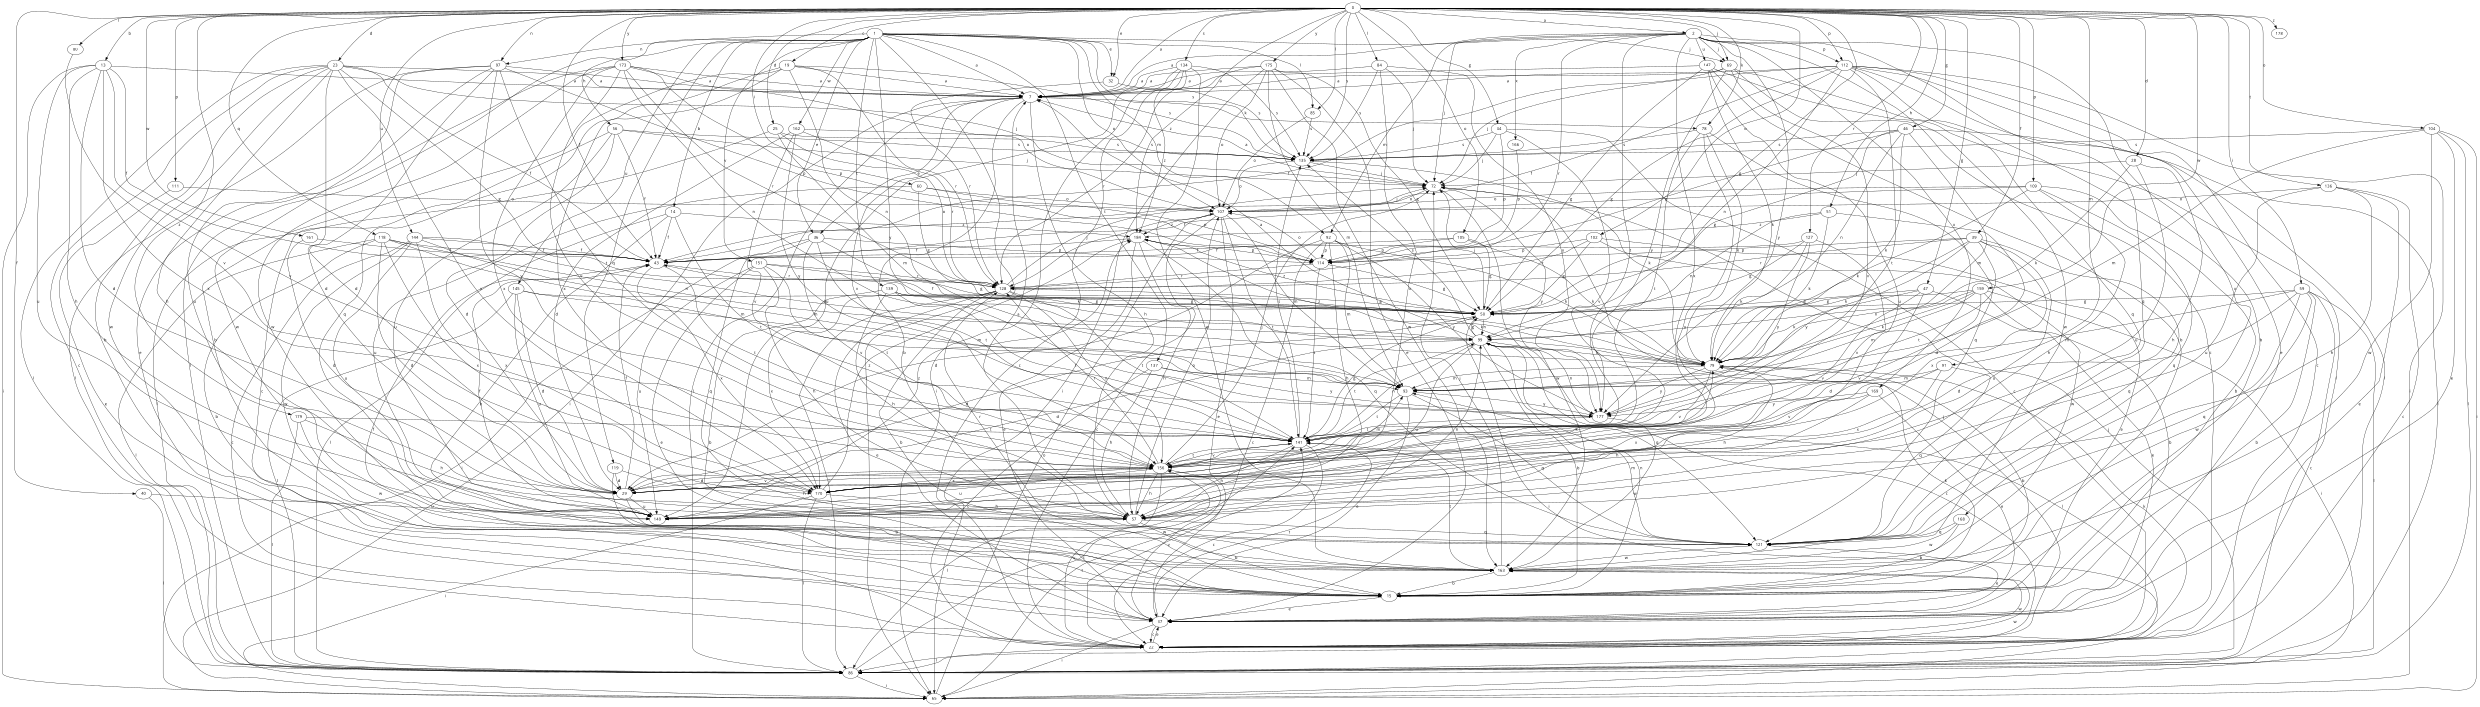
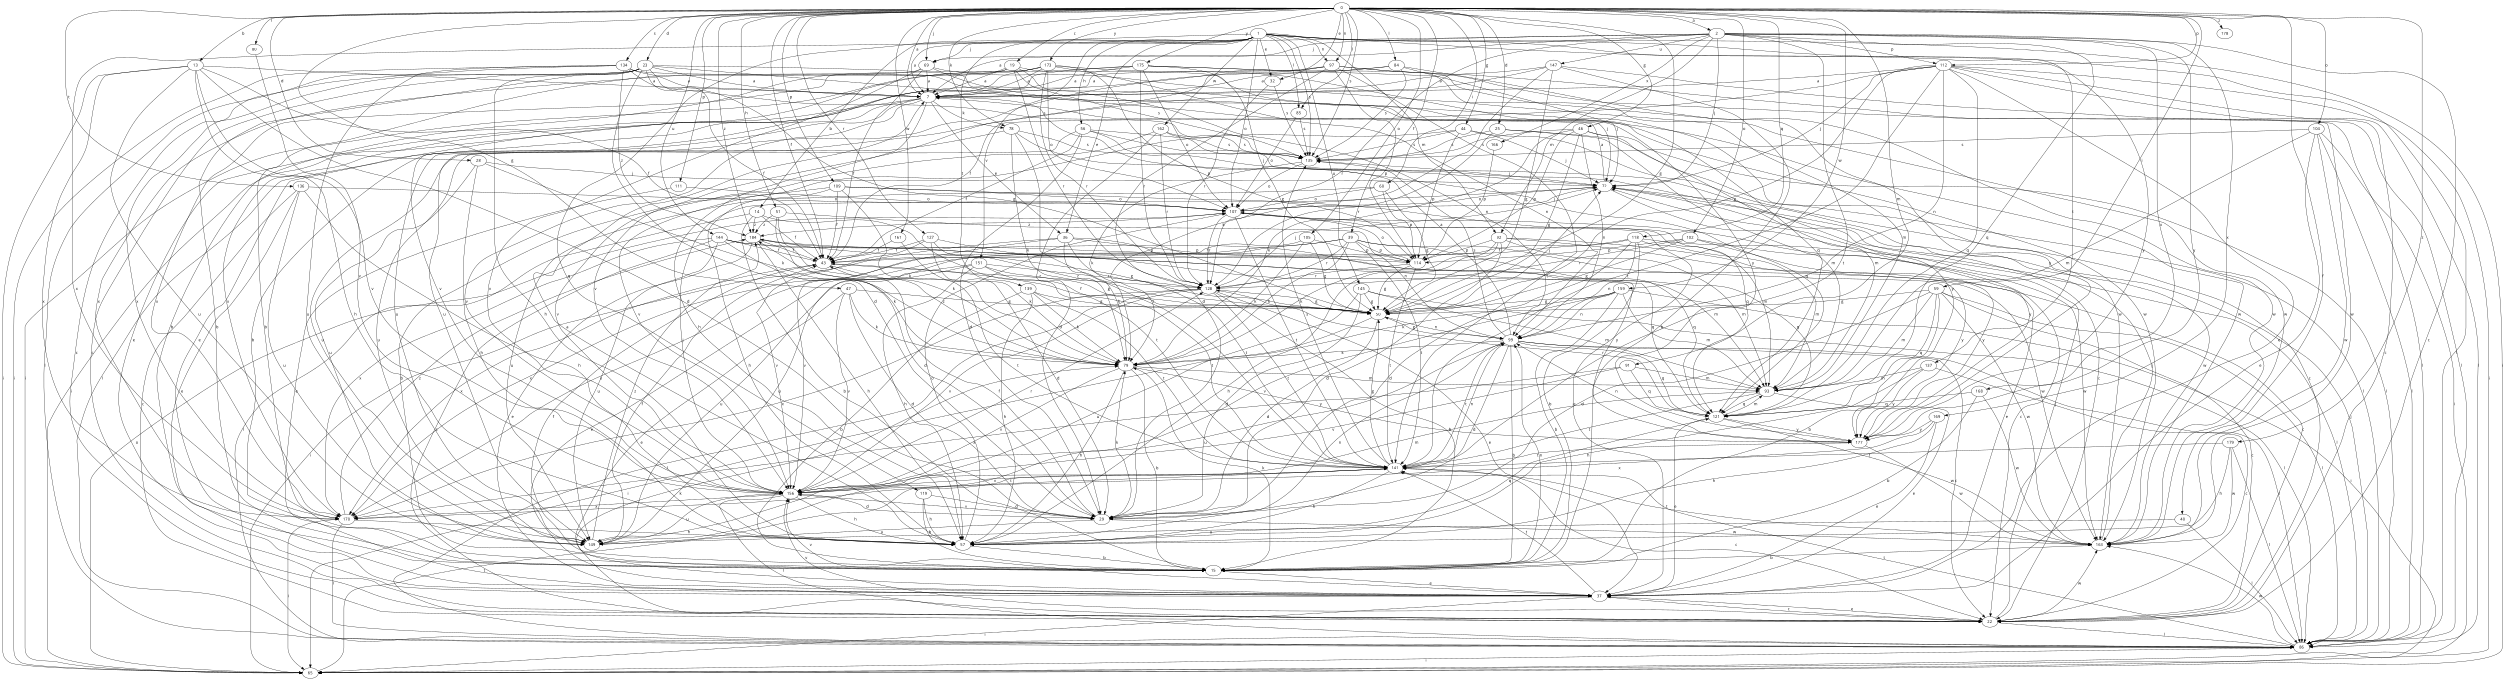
edge "25" -> "128": label "o" -> "r"
edge "93" -> "177": now "121" -> "177"
